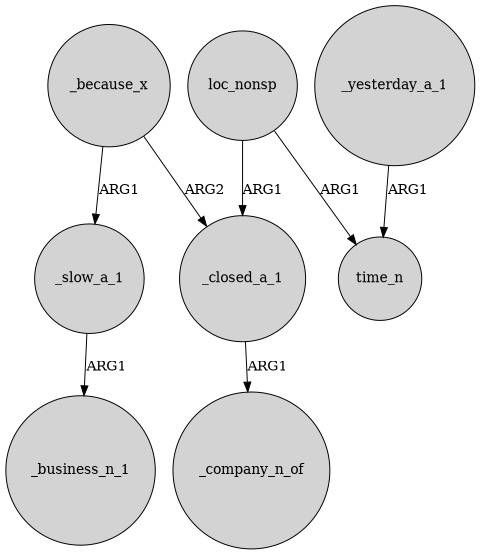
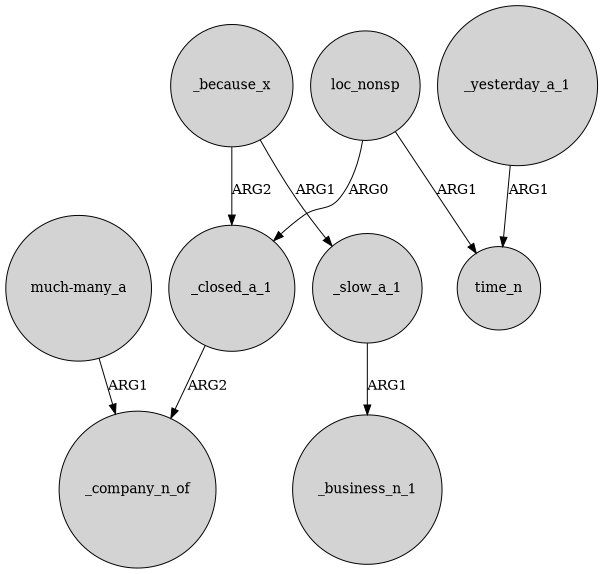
edge "loc_nonsp" -> "_closed_a_1": label "ARG1" -> "ARG0"
node "much-many_a": added
edge "_closed_a_1" -> "_company_n_of": label "ARG1" -> "ARG2"
